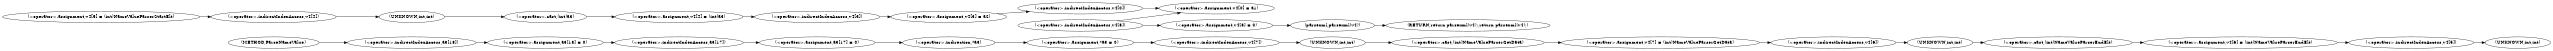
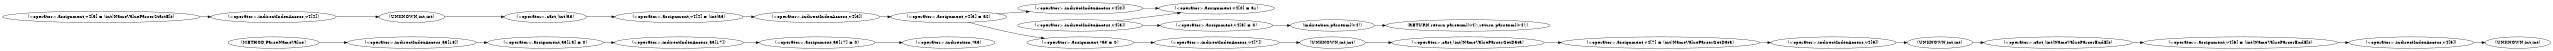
node "(parsexml,parsexml(v4))": label "(parsexml,parsexml(v4))" -> "(indirection,parsexml(v4))"
edge "(<operator>.indirection,*a3)" -> "(<operator>.assignment,*a3 = 0)": now "(<operator>.assignment,v4[3] = a2)" -> "(<operator>.assignment,*a3 = 0)"
